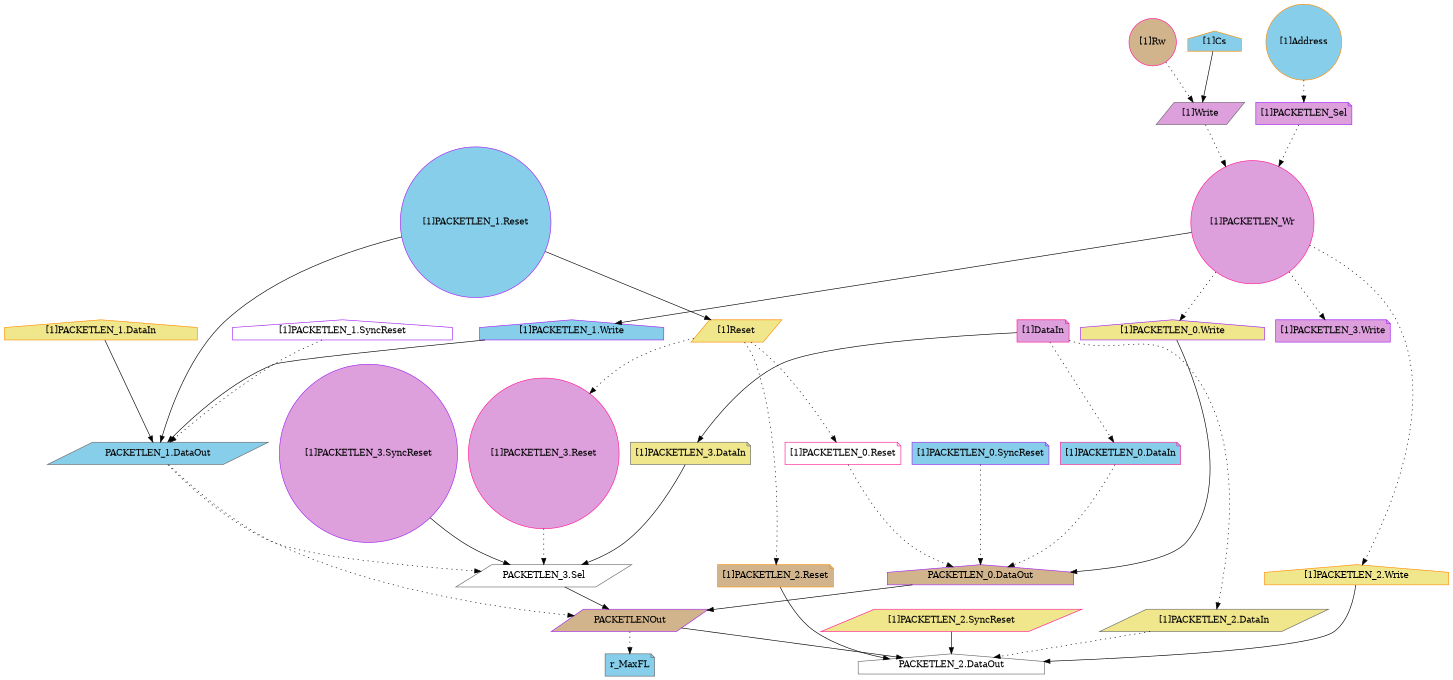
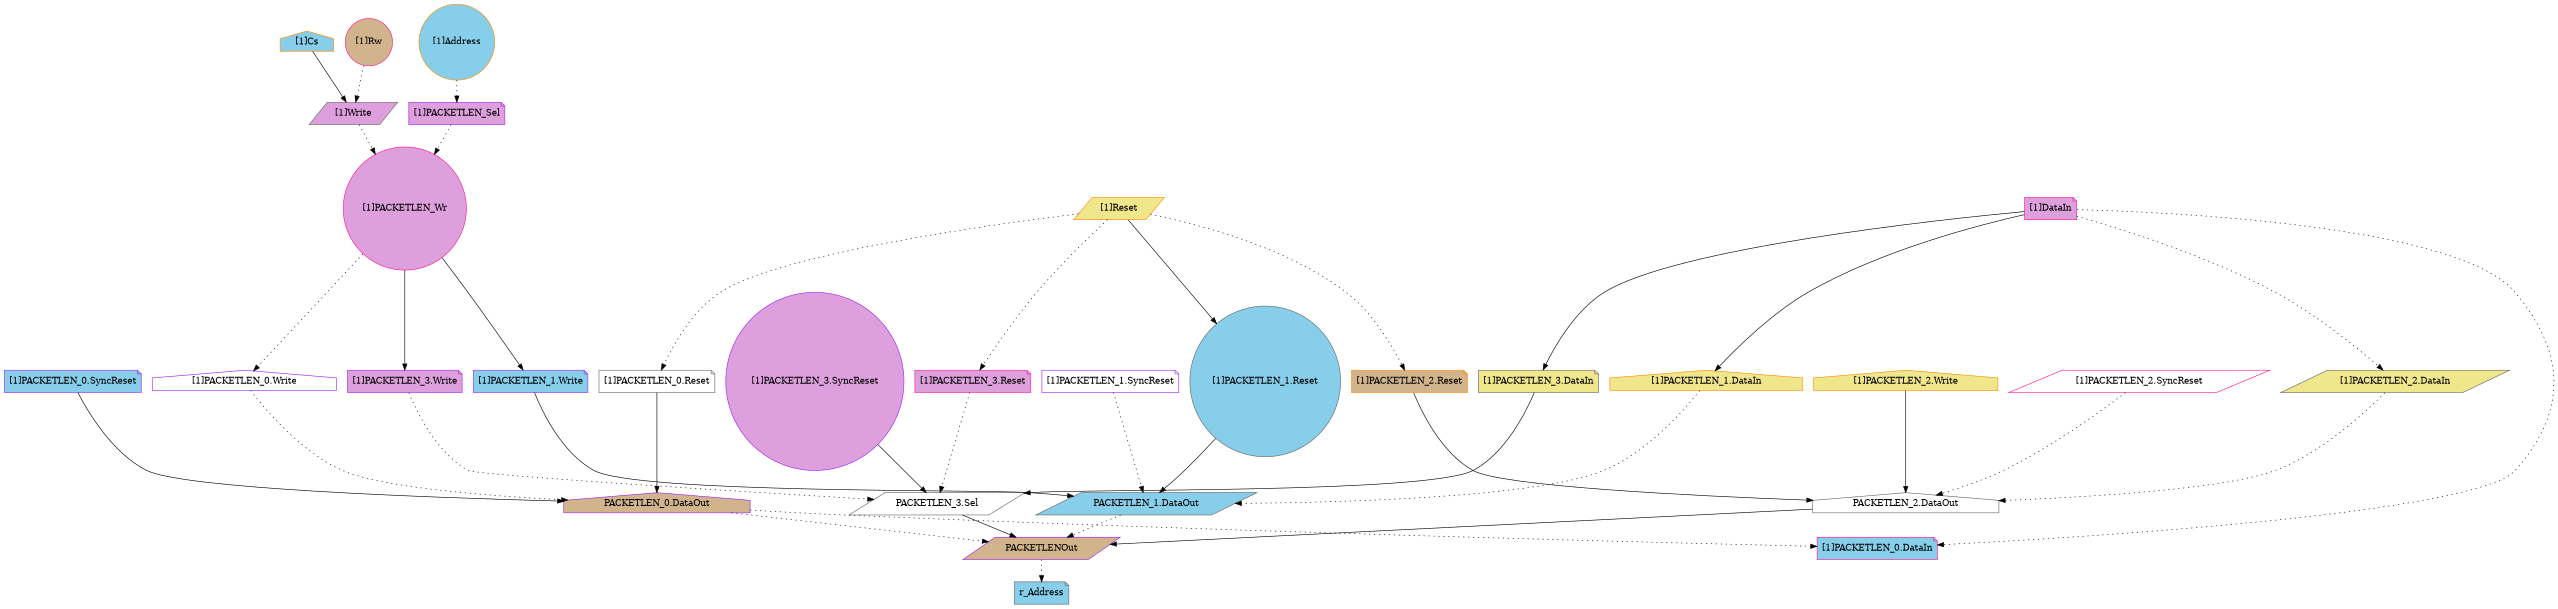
node "[1]PACKETLEN_1.Reset": color purple -> gray40
edge "[1]DataIn" -> "[1]PACKETLEN_1.DataIn": added
edge "[1]PACKETLEN_1.Reset" -> "[1]Reset": reversed
edge "[1]PACKETLEN_Wr" -> "[1]PACKETLEN_3.Write": style dotted -> solid
node "[1]PACKETLEN_1.SyncReset": shape house -> note
node "[1]PACKETLEN_1.Write": shape house -> note
node "[1]PACKETLEN_0.Write": fillcolor khaki -> white
edge "[1]PACKETLEN_Wr" -> "[1]PACKETLEN_2.Write": removed
edge "[1]PACKETLEN_1.DataIn" -> "PACKETLEN_1.DataOut": style solid -> dotted
node "[1]PACKETLEN_3.Reset": shape circle -> note
node "[1]PACKETLEN_0.Reset": color deeppink -> gray40
edge "[1]PACKETLEN_0.Write" -> "PACKETLEN_0.DataOut": style solid -> dotted
edge "[1]PACKETLEN_0.SyncReset" -> "PACKETLEN_0.DataOut": style dotted -> solid
edge "[1]PACKETLEN_0.Reset" -> "PACKETLEN_0.DataOut": style dotted -> solid
edge "[1]PACKETLEN_0.DataIn" -> "PACKETLEN_0.DataOut": reversed
edge "PACKETLEN_1.DataOut" -> "PACKETLEN_3.Sel": now "[1]PACKETLEN_3.Write" -> "PACKETLEN_3.Sel"
edge "PACKETLEN_0.DataOut" -> "PACKETLENOut": style solid -> dotted
node "[1]PACKETLEN_2.SyncReset": fillcolor khaki -> white
edge "[1]PACKETLEN_2.SyncReset" -> "PACKETLEN_2.DataOut": style solid -> dotted
edge "PACKETLENOut" -> "PACKETLEN_2.DataOut": reversed
node "r_MaxFL": label "r_MaxFL" -> "r_Address"
